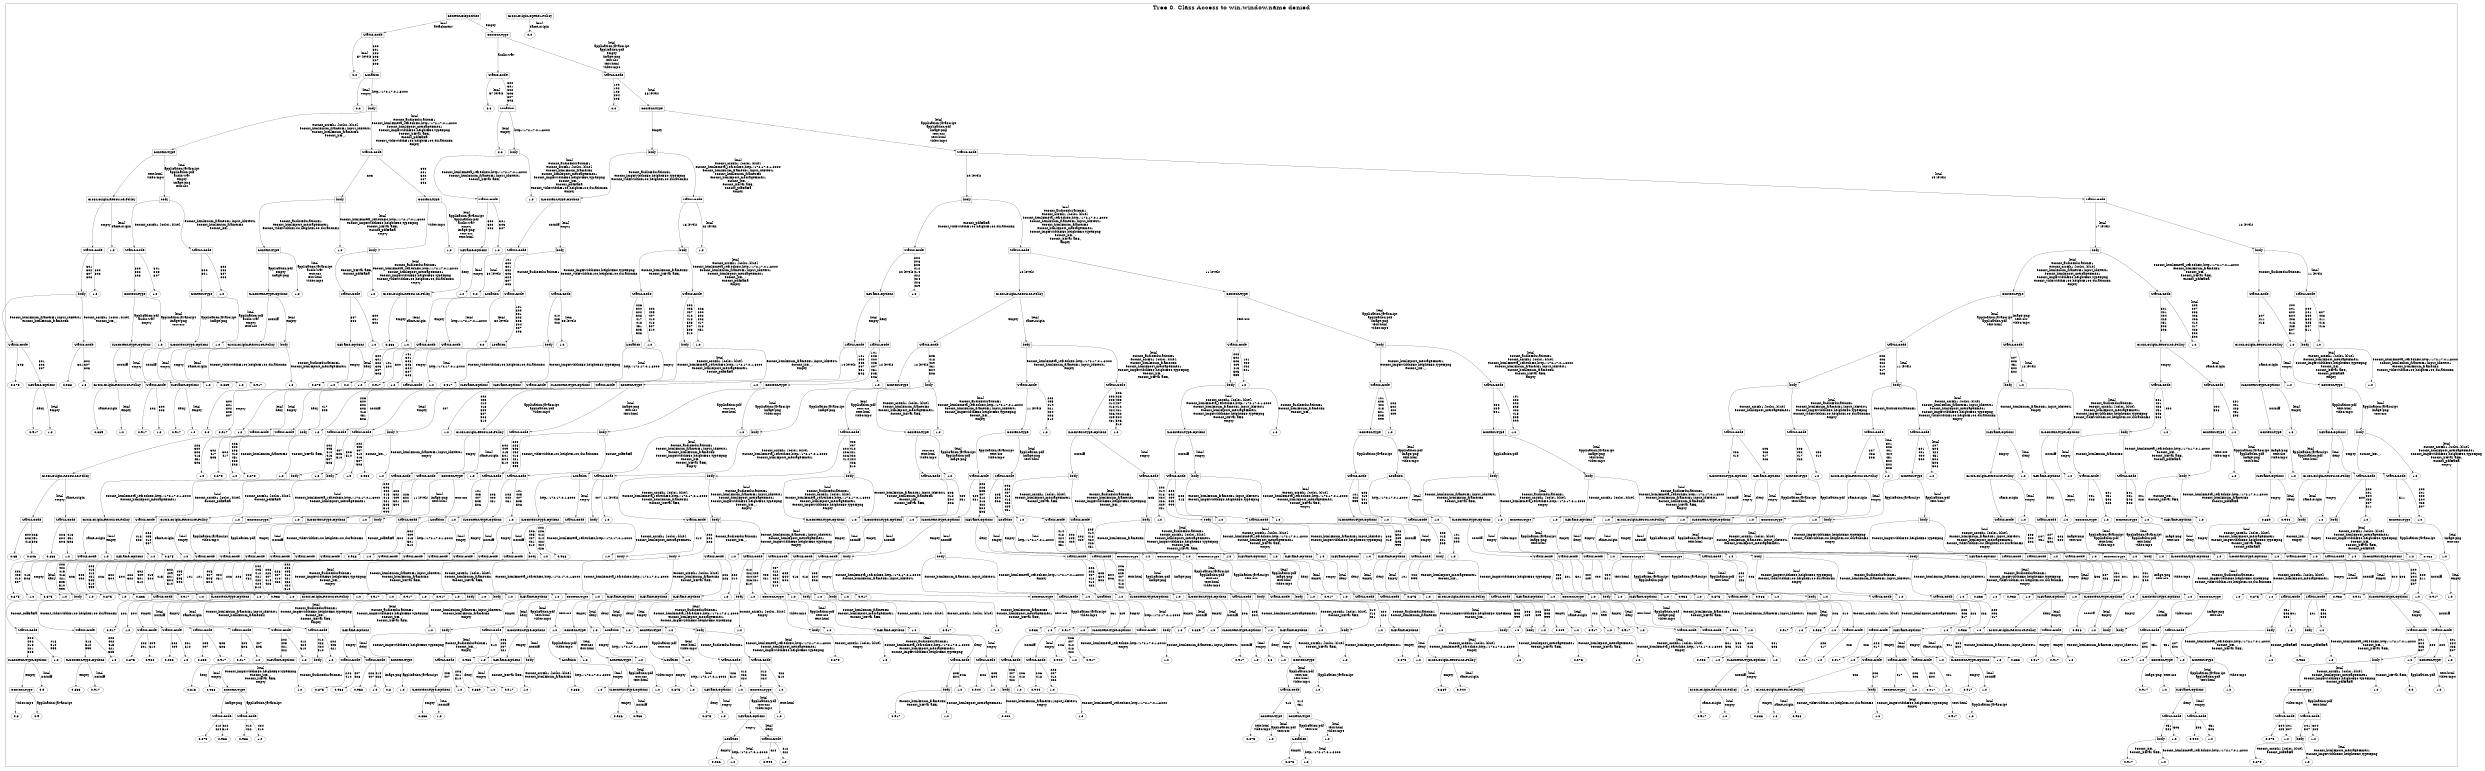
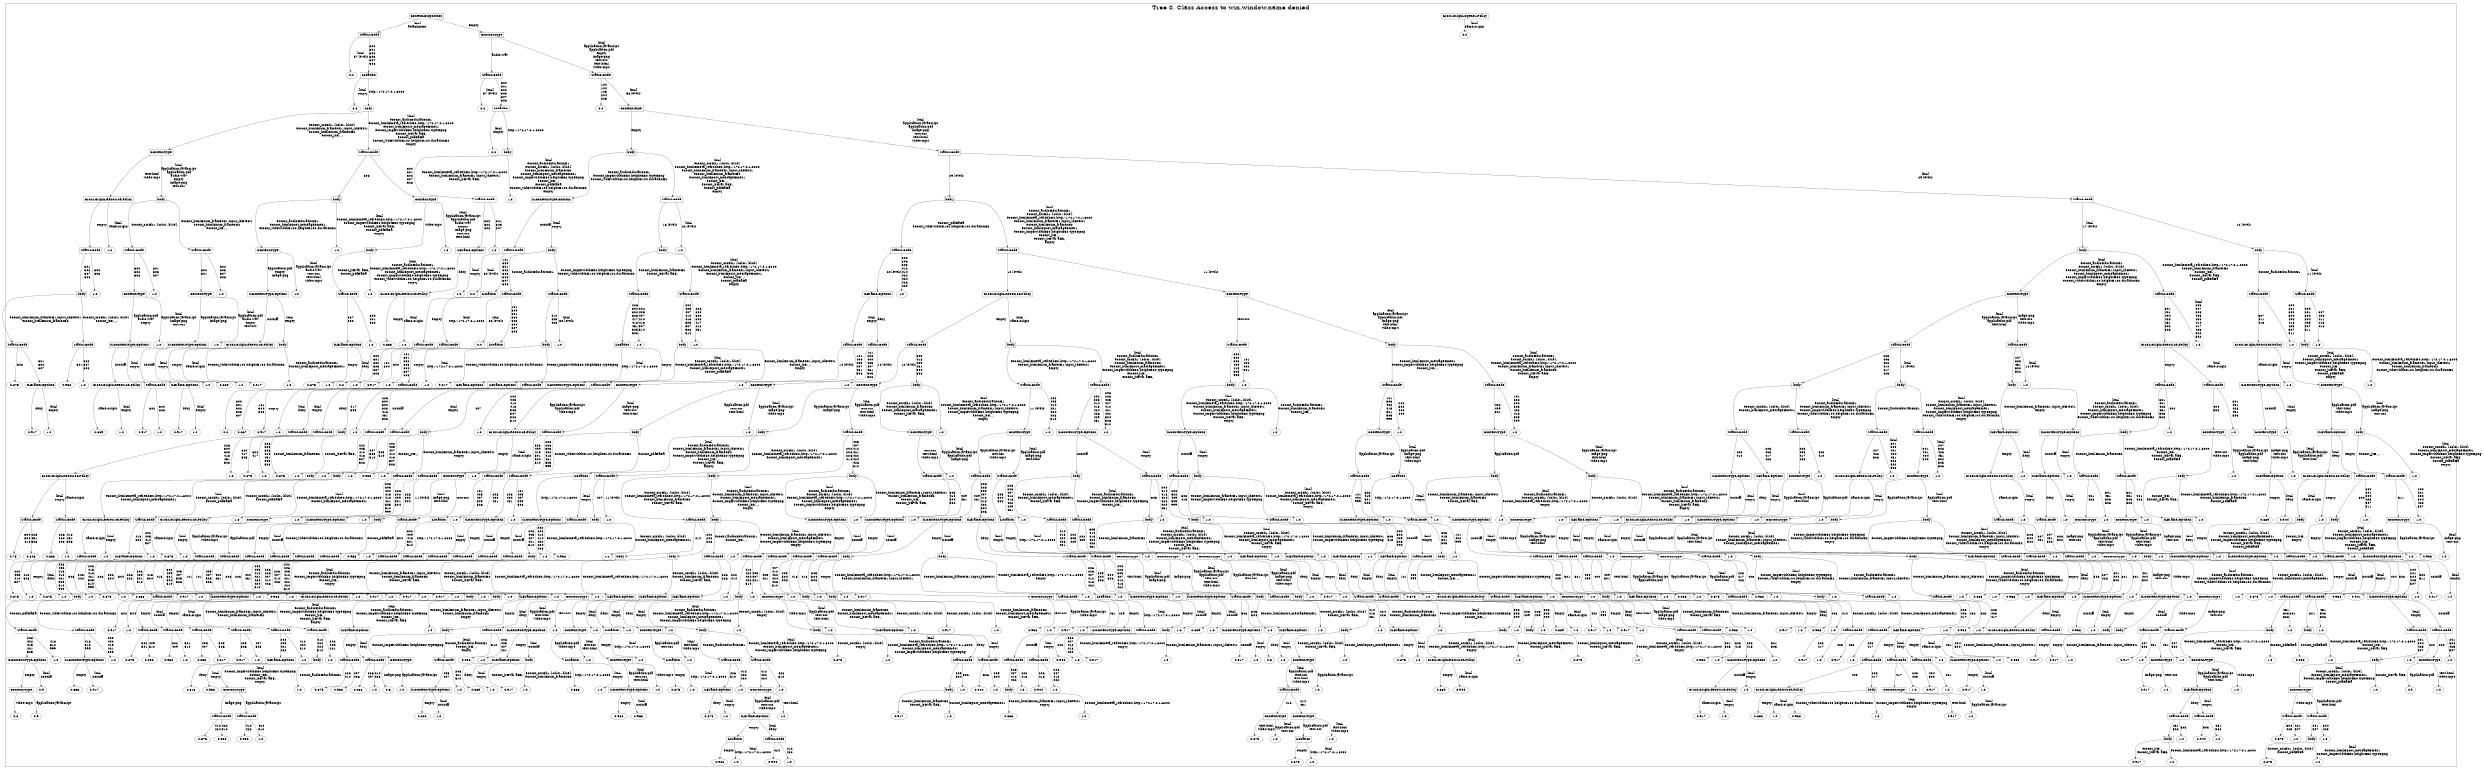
node "0.667": added
node "0.65": label "0.65" -> "0.75"
